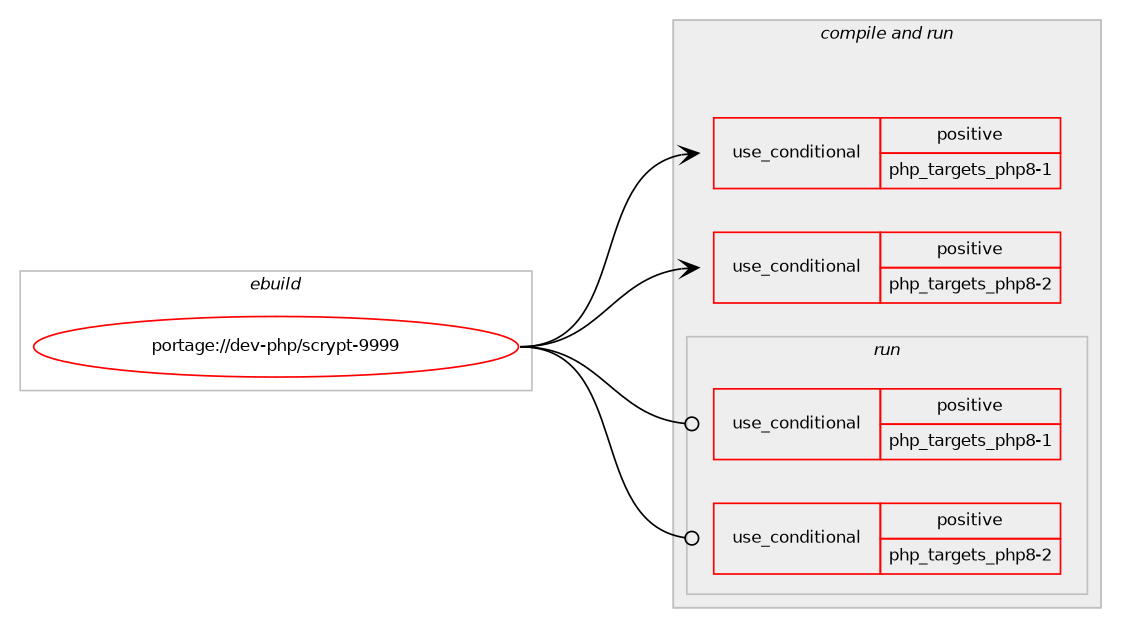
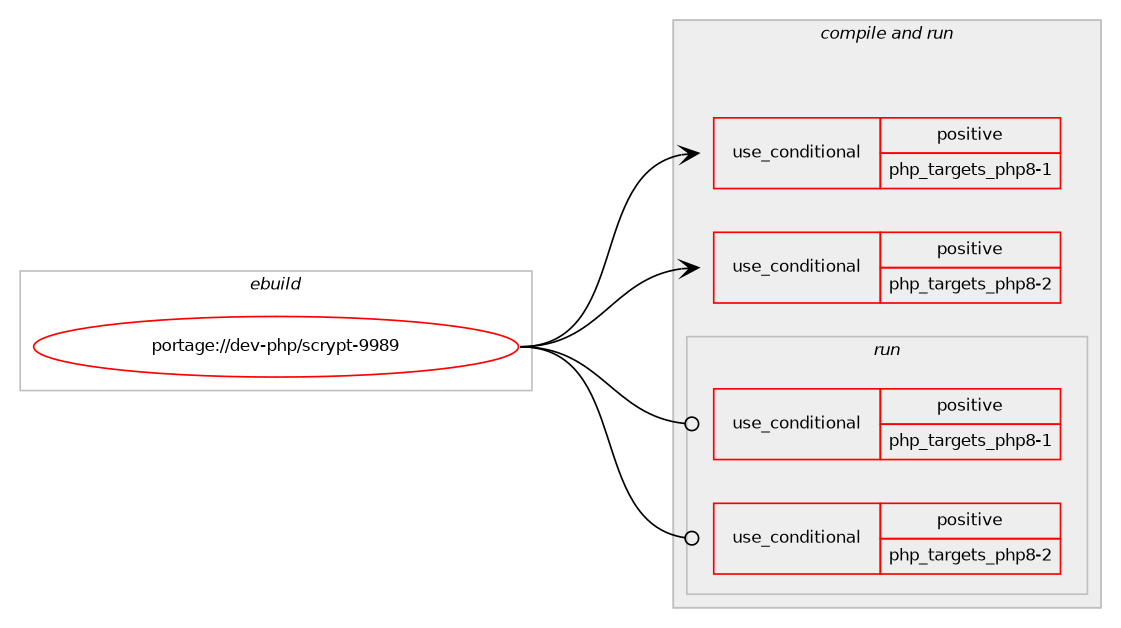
node "portage://dev-php/scrypt-9999": label "portage://dev-php/scrypt-9999" -> "portage://dev-php/scrypt-9989"
